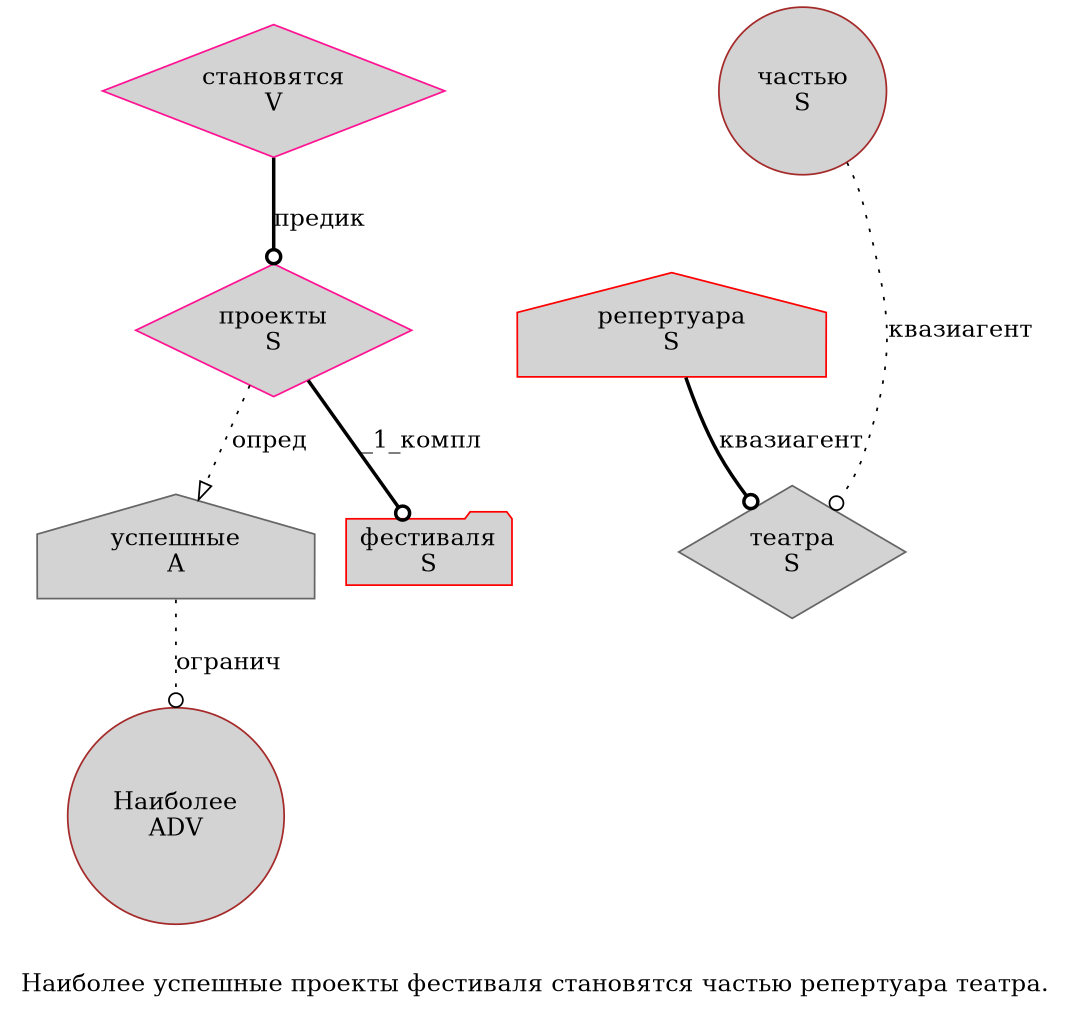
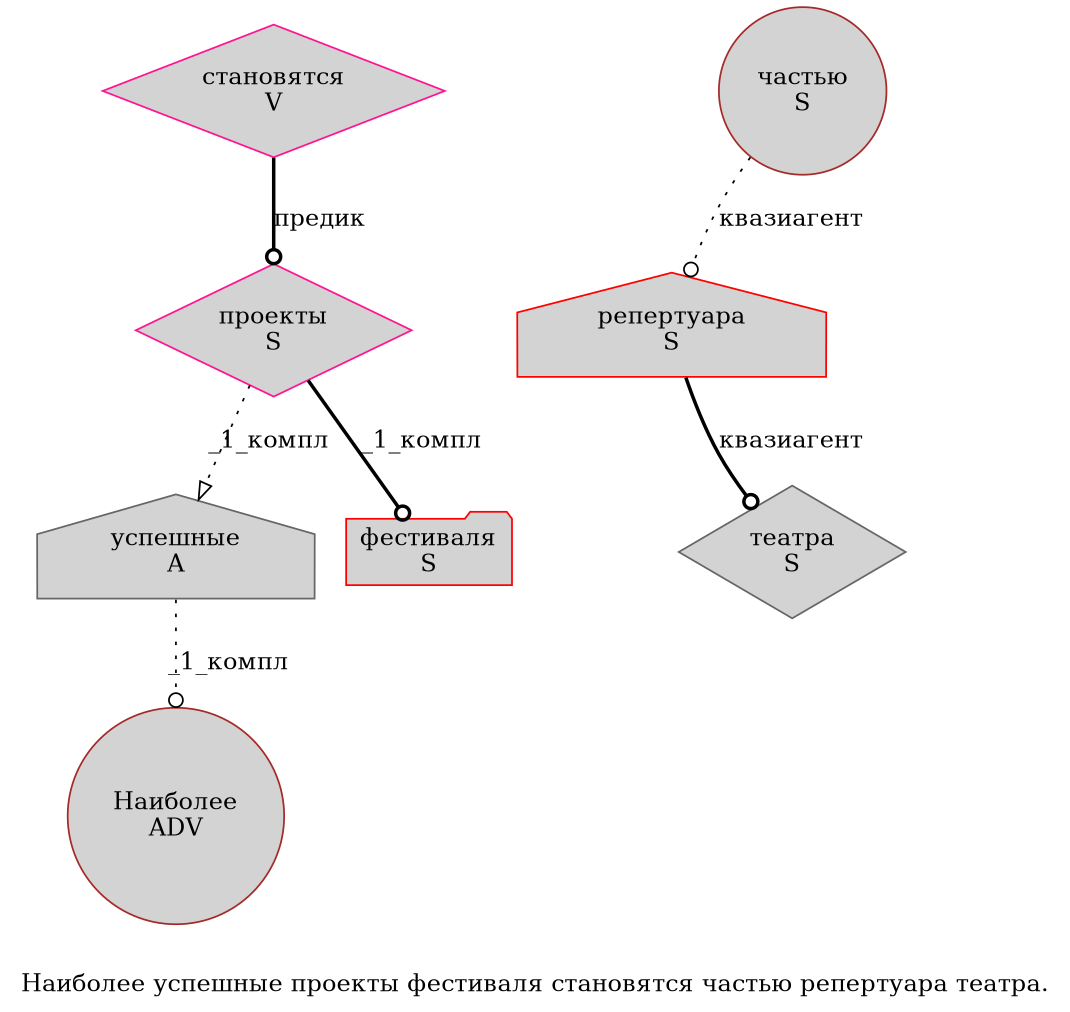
edge "частью S" -> "театра S": now "частью S" -> "репертуара S"
edge "проекты S" -> "успешные A": label "опред" -> "_1_компл"
edge "успешные A" -> "Наиболее ADV": label "огранич" -> "_1_компл"
